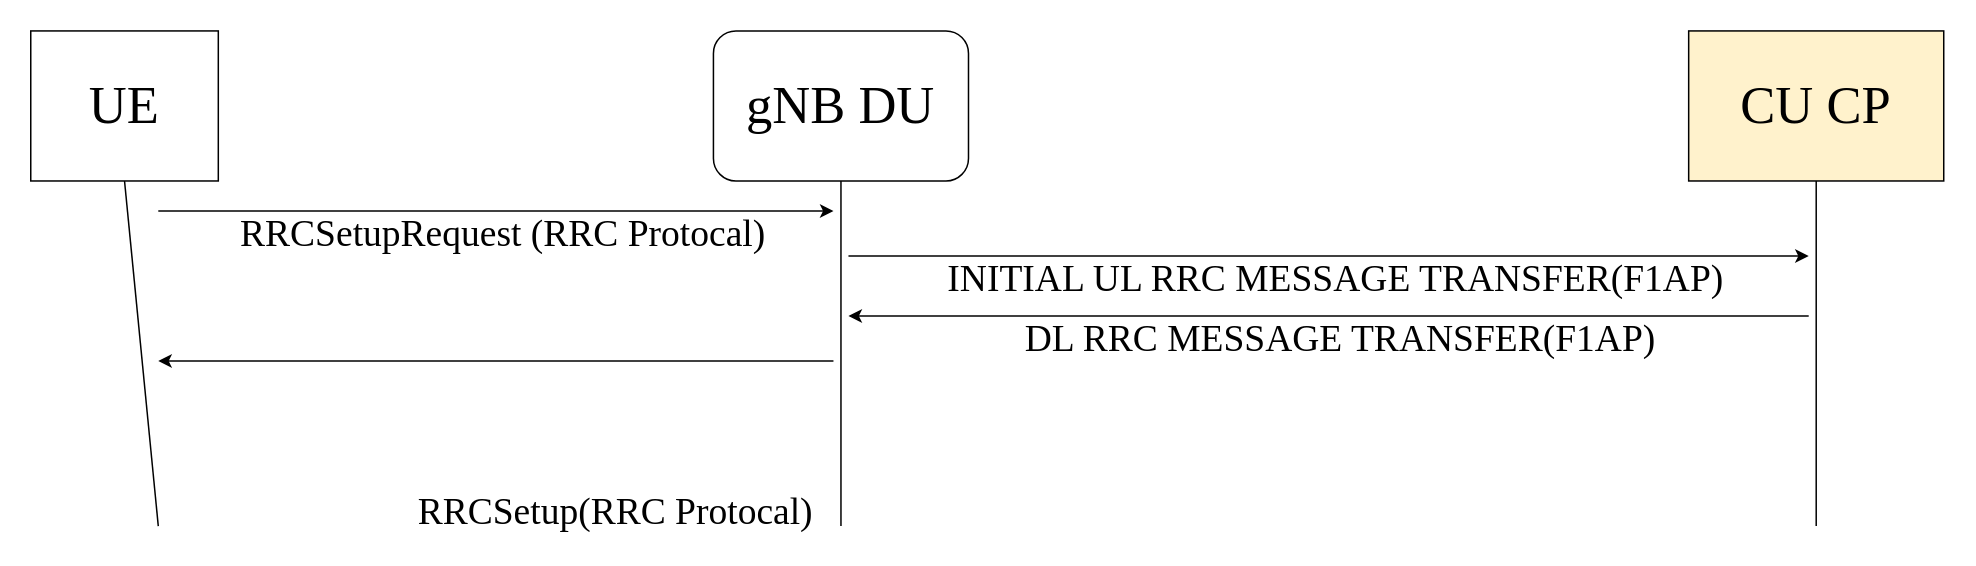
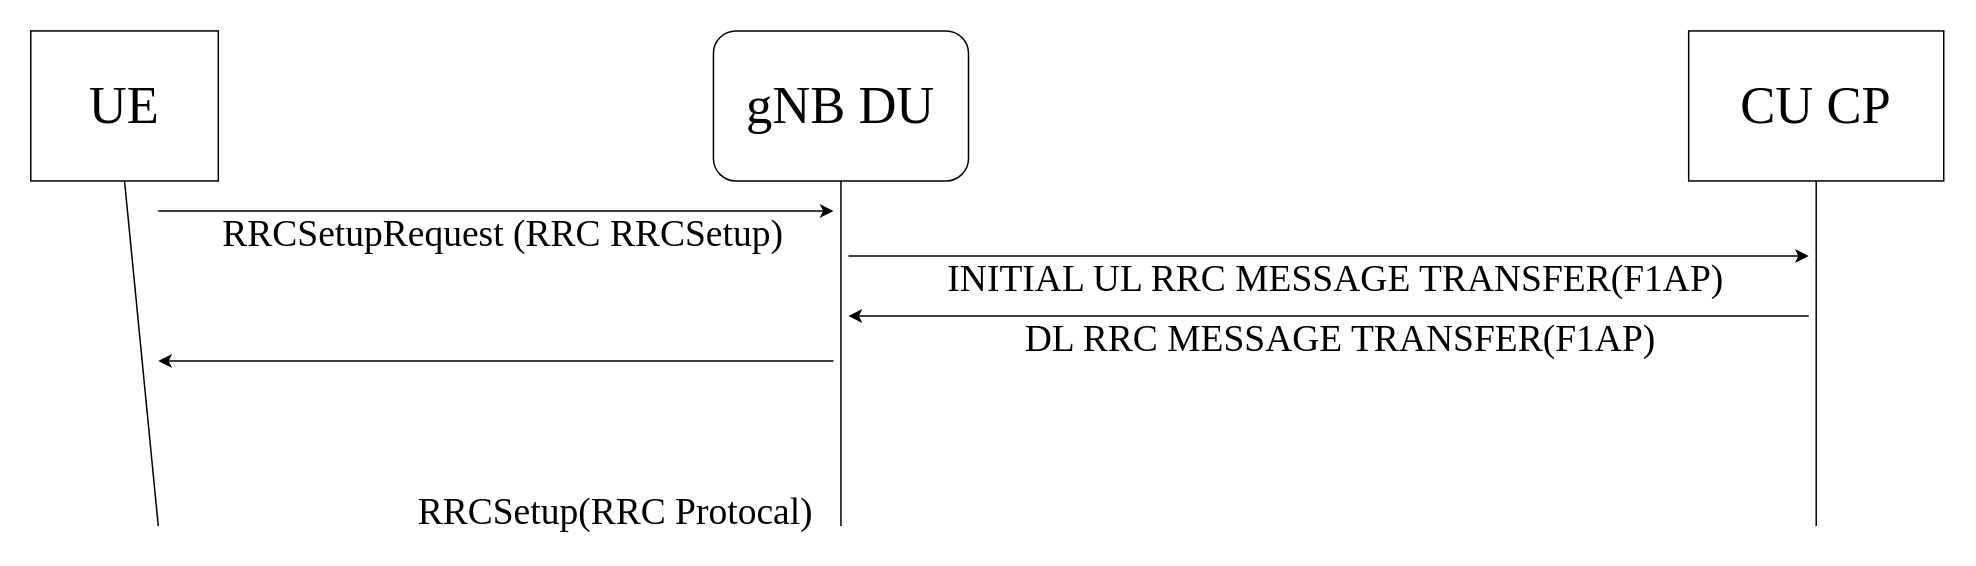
node "CU CP": fillcolor #fff2cc -> #ffffff
node "RRCSetupRequest (RRC Protocal)": label "RRCSetupRequest (RRC Protocal)" -> "RRCSetupRequest (RRC RRCSetup)"
